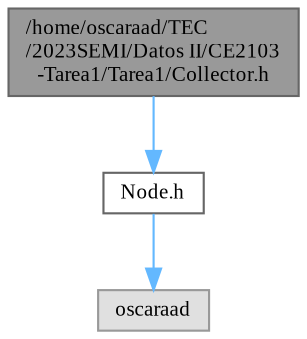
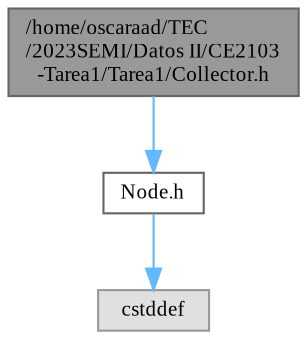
node "oscaraad": label "oscaraad" -> "cstddef"
